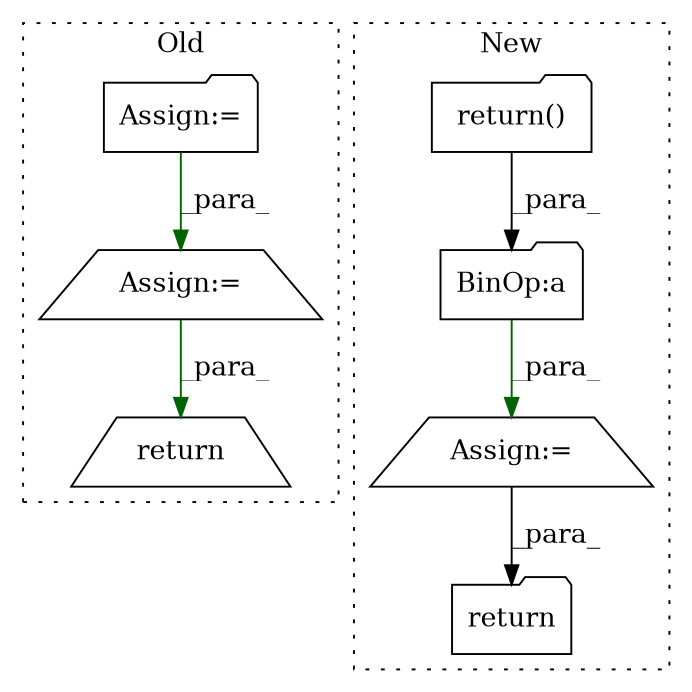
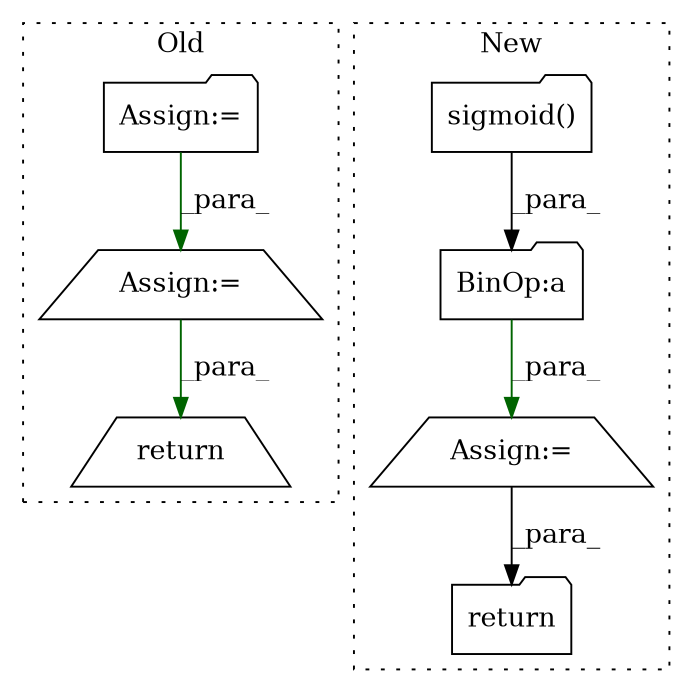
node "return()": label "return()" -> "sigmoid()"
